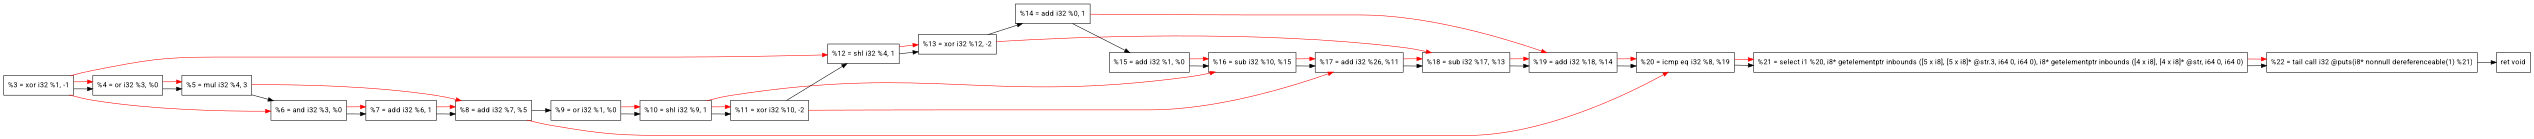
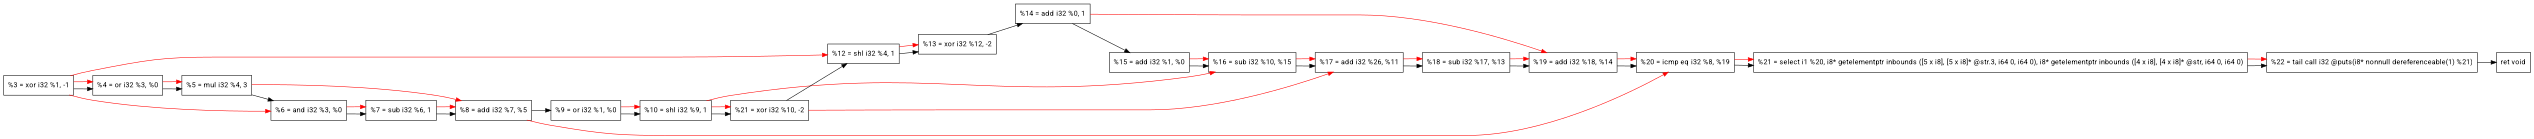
edge "%13 = xor i32 %12, -2" -> "%18 = sub i32 %17, %13": removed
node "%7 = add i32 %6, 1": label "%7 = add i32 %6, 1" -> "%7 = sub i32 %6, 1"
node "%11 = xor i32 %10, -2": label "%11 = xor i32 %10, -2" -> "%21 = xor i32 %10, -2"
